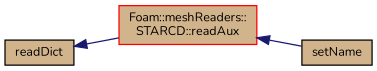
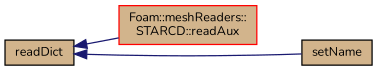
edge "setName" -> "Foam::meshReaders:: STARCD::readAux": now "setName" -> "readDict"
